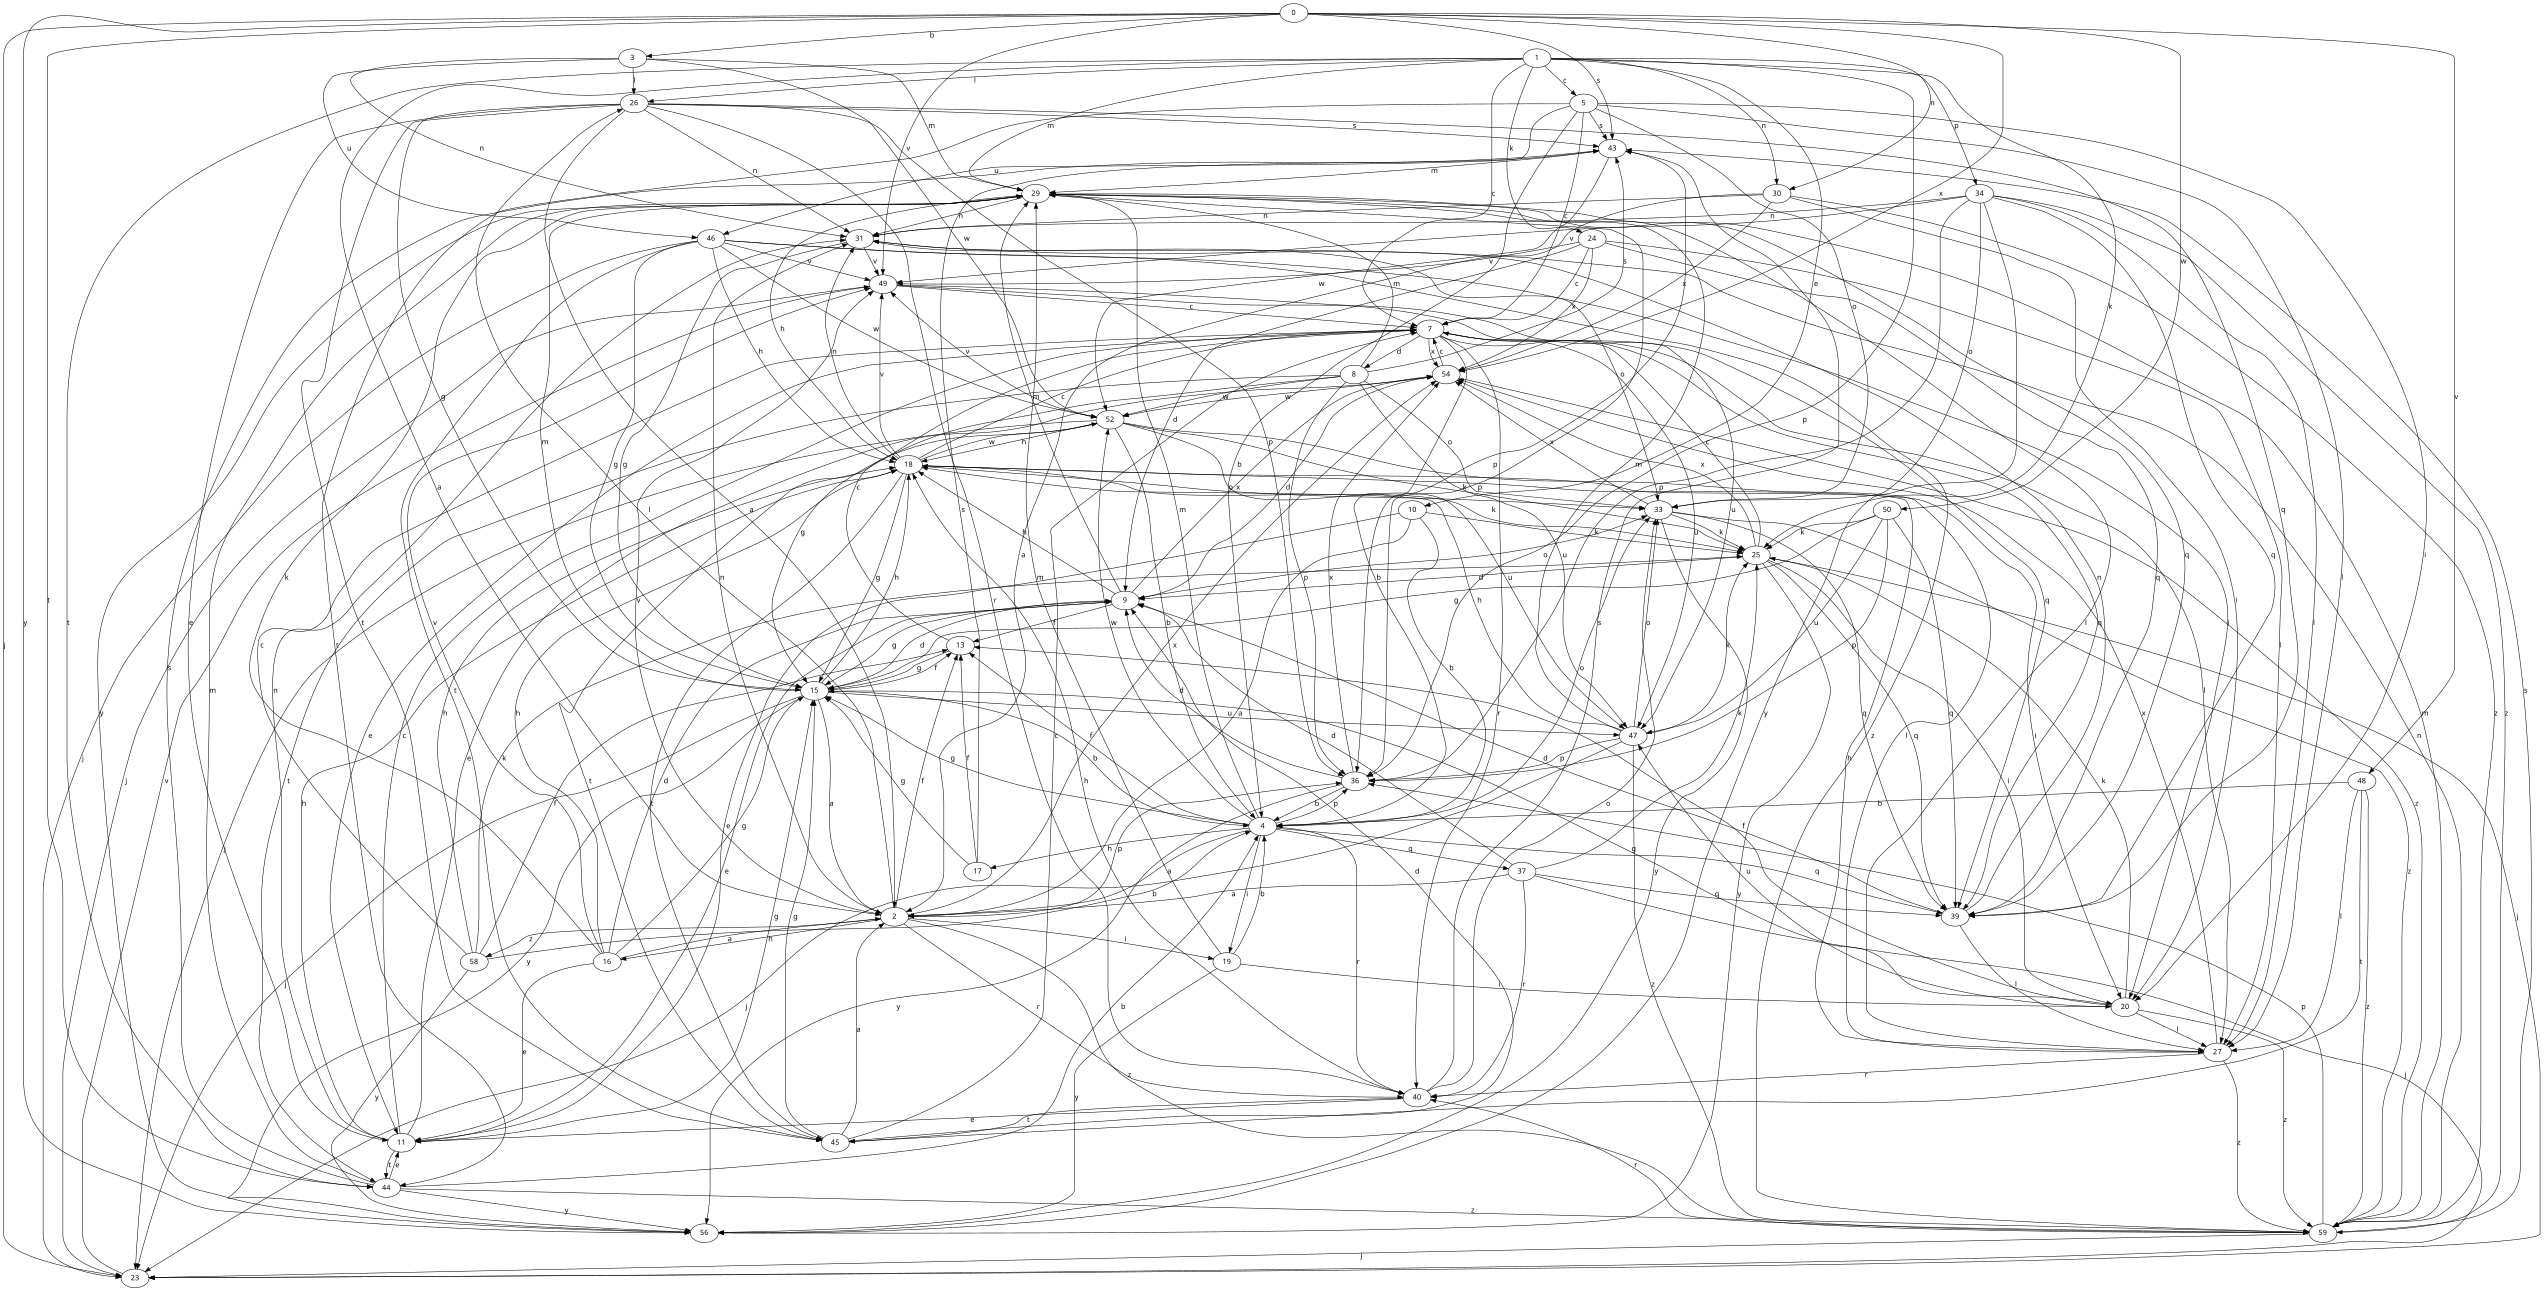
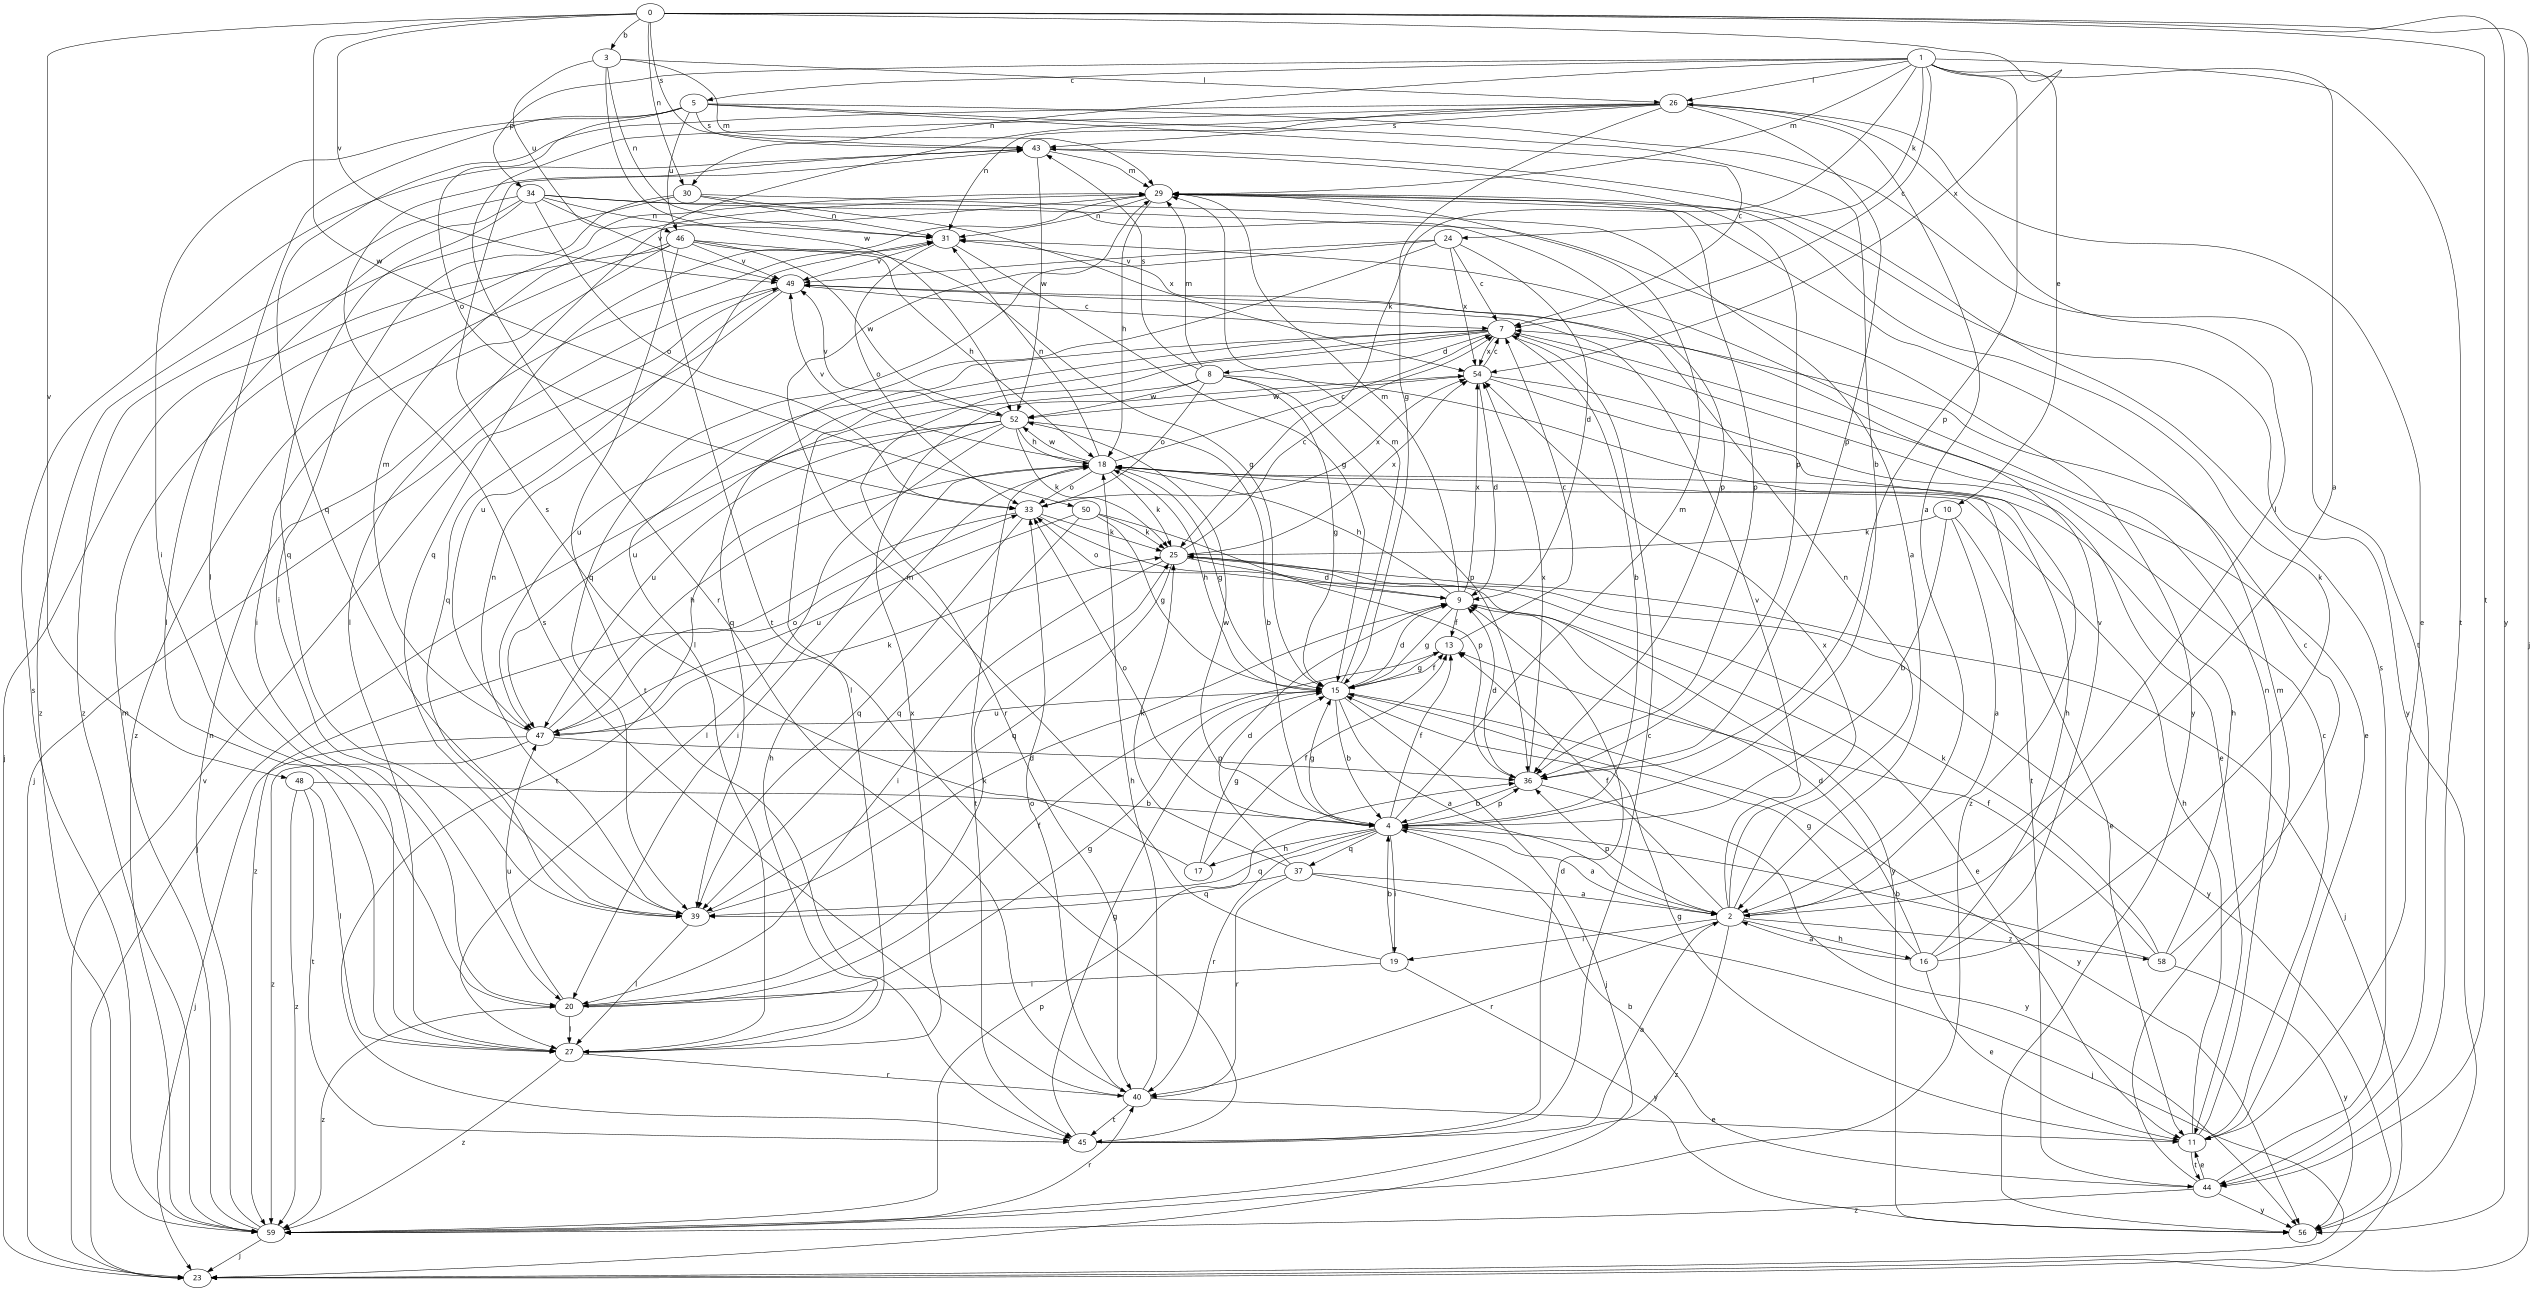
edge "11" -> "54": reversed
